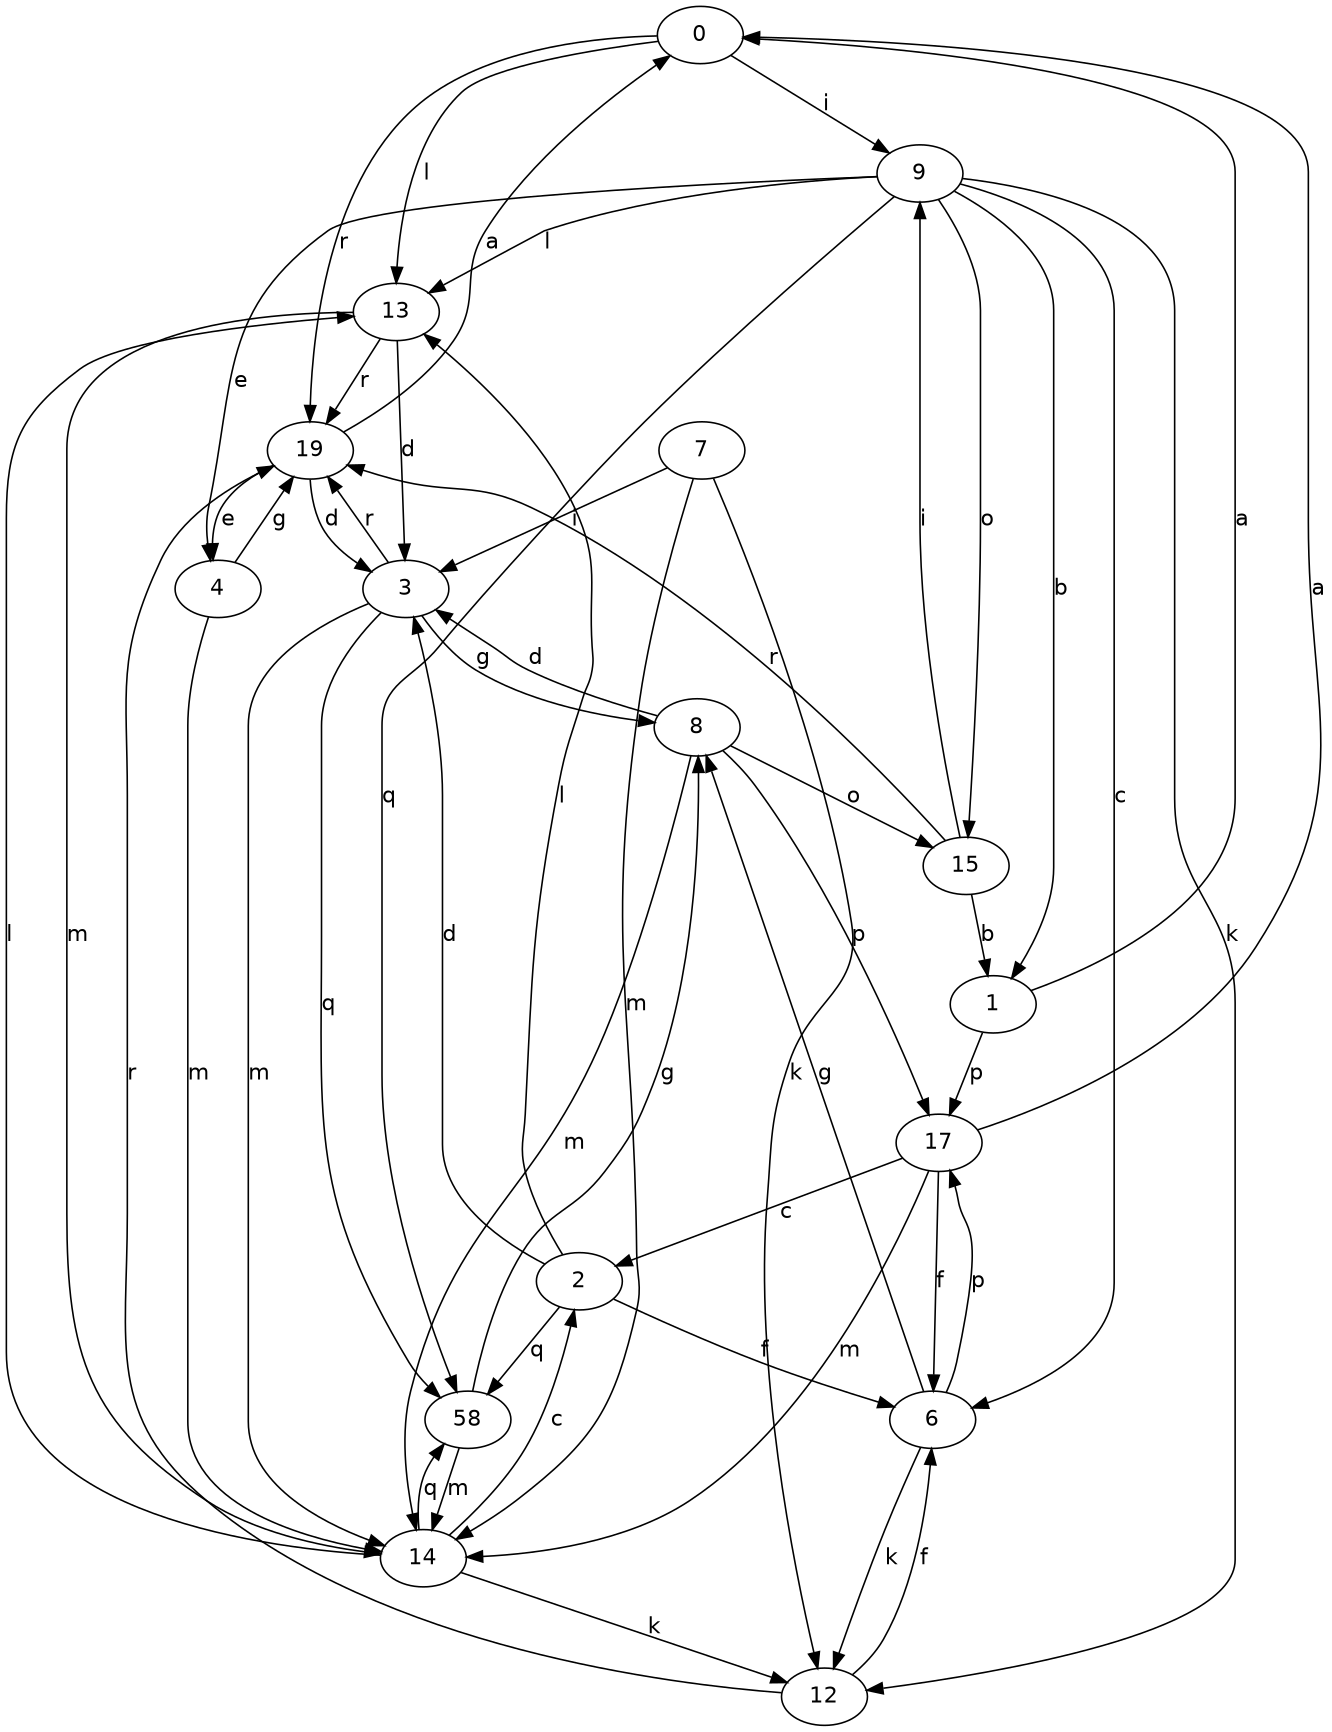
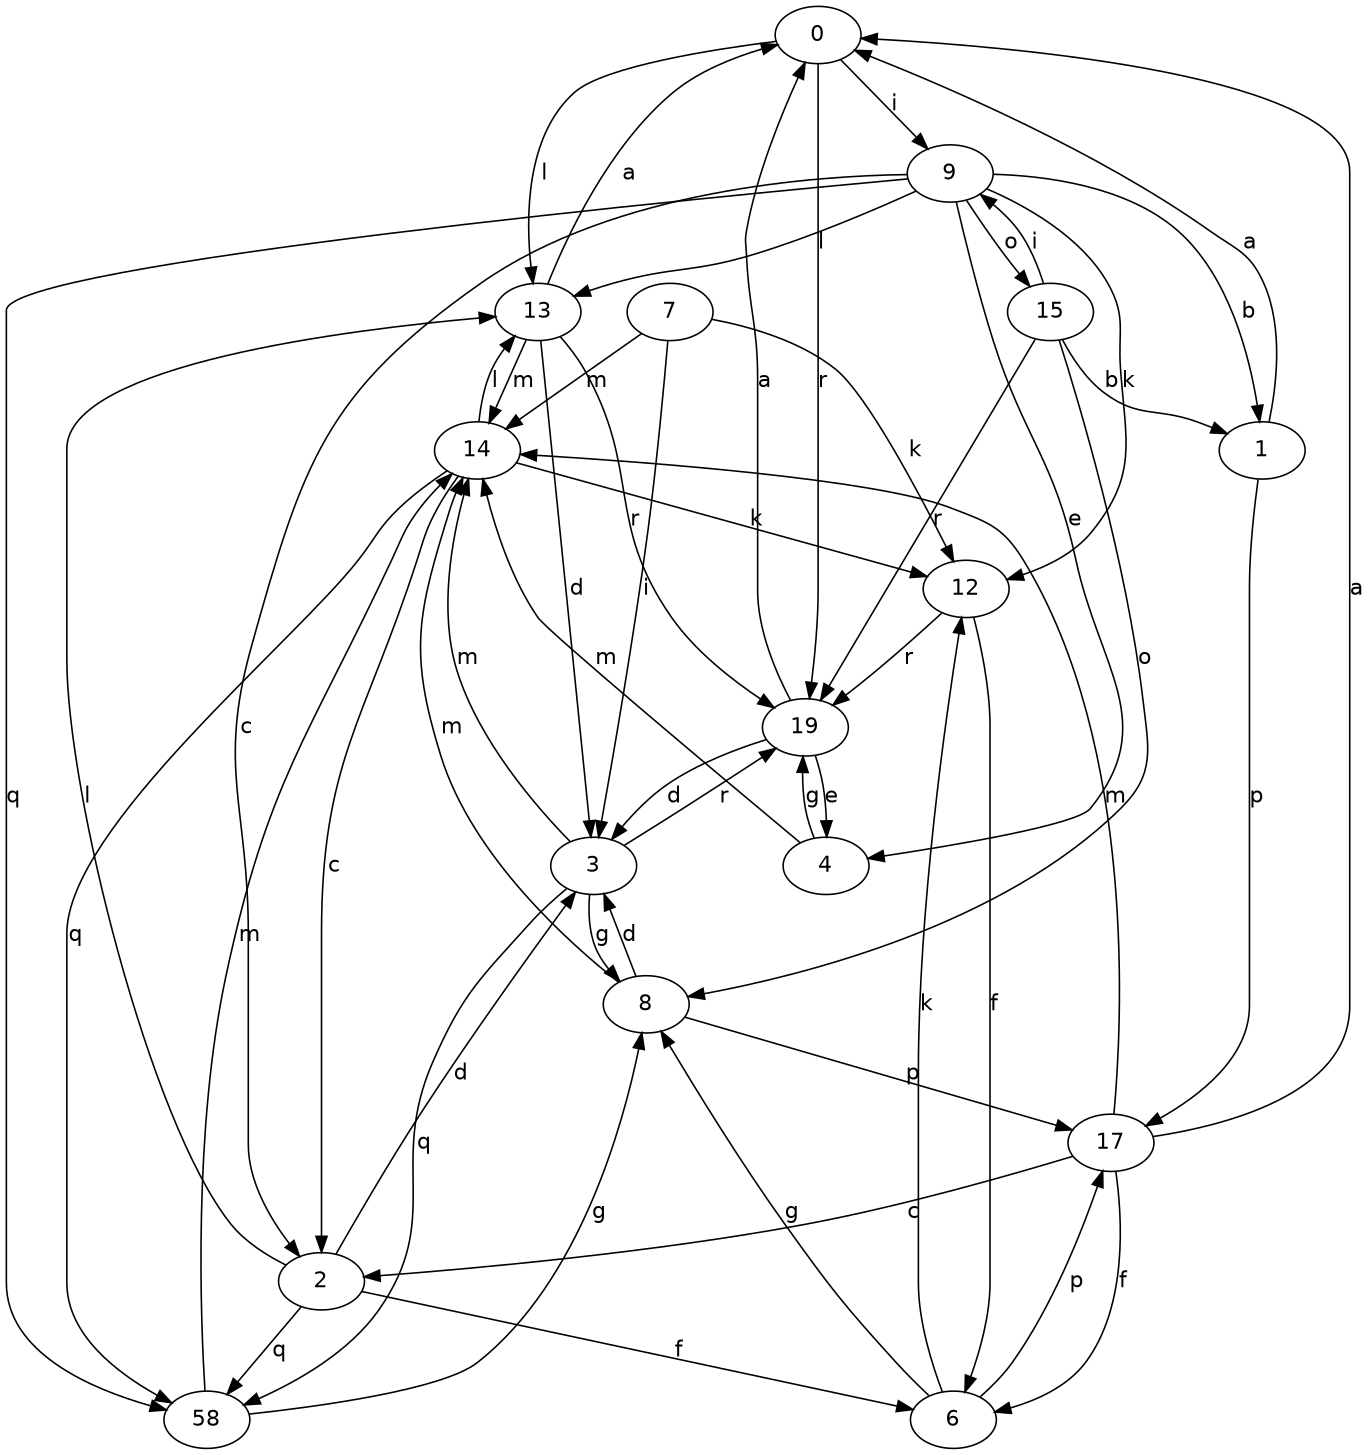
edge "13" -> "0": added, label "a"
edge "9" -> "6": now "9" -> "2"
edge "8" -> "15": reversed
